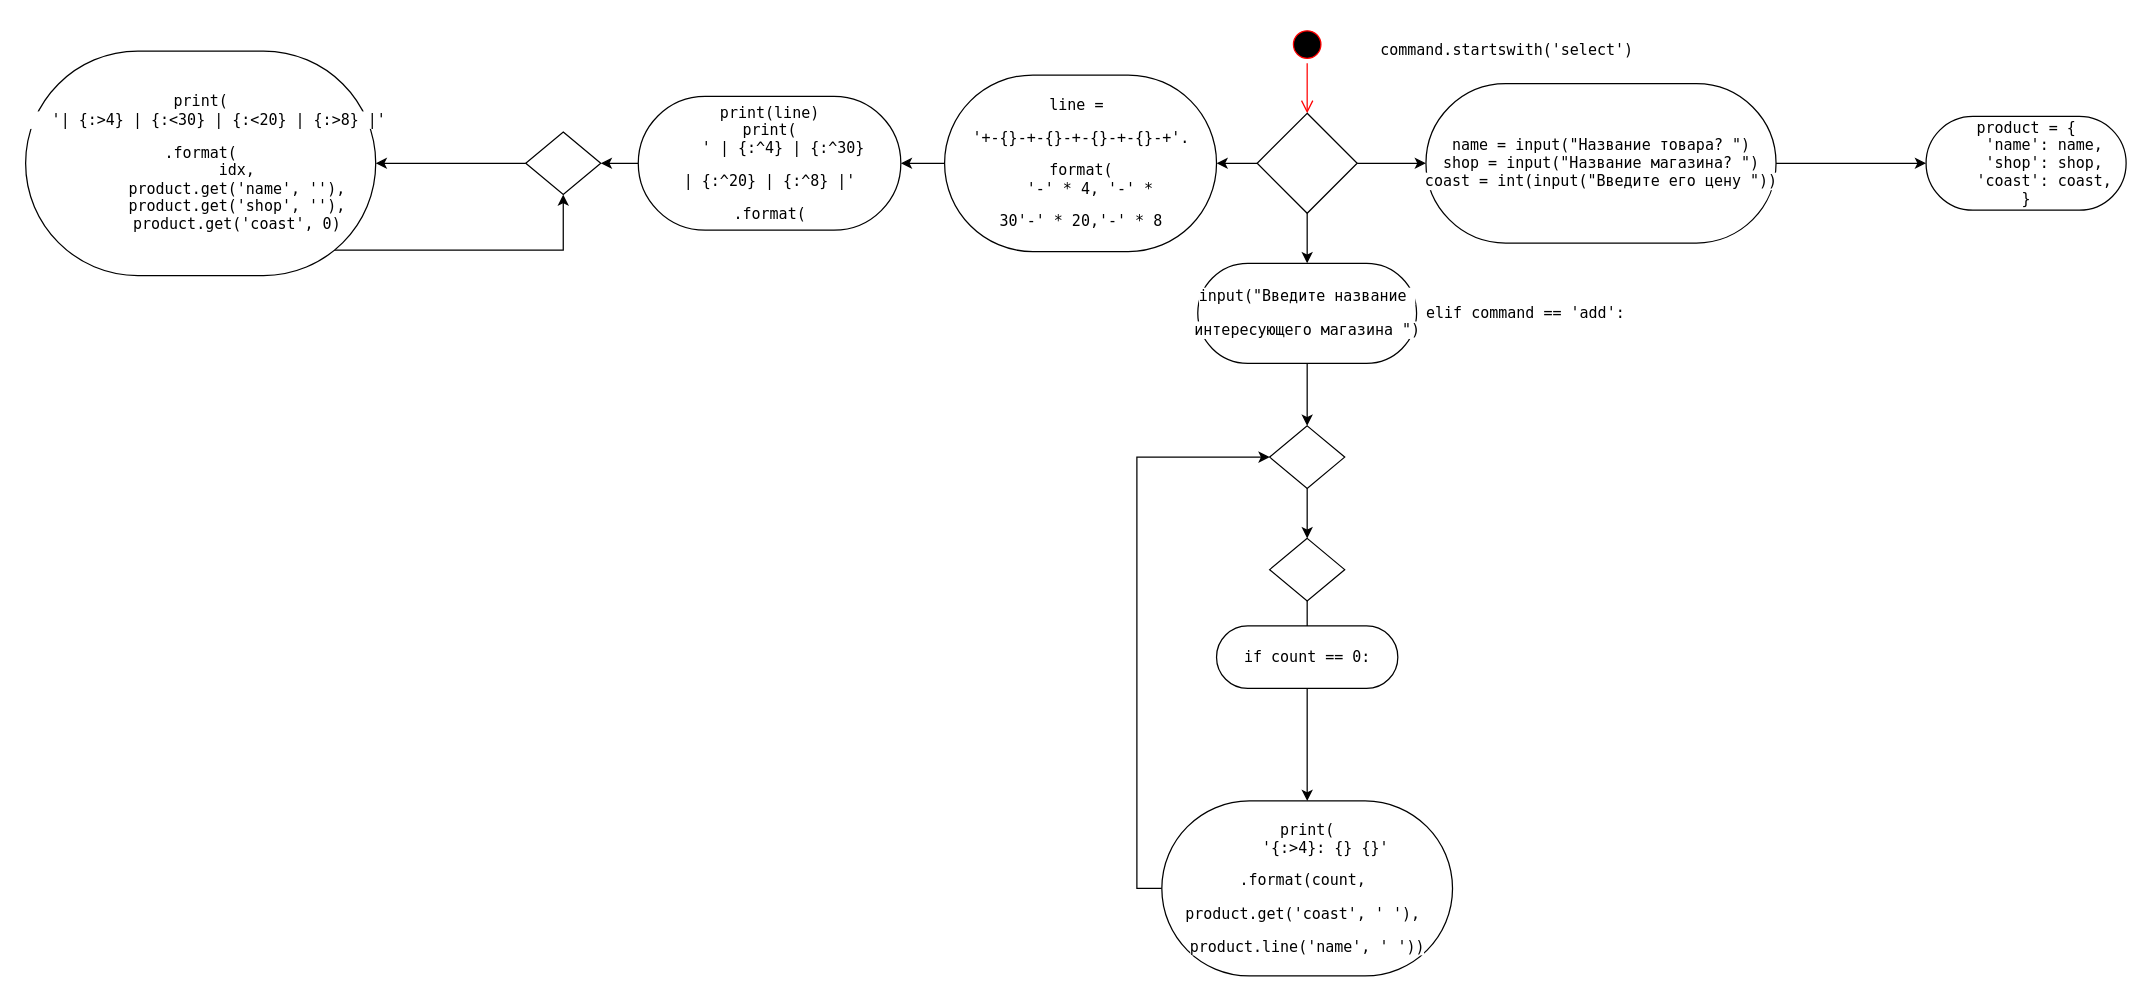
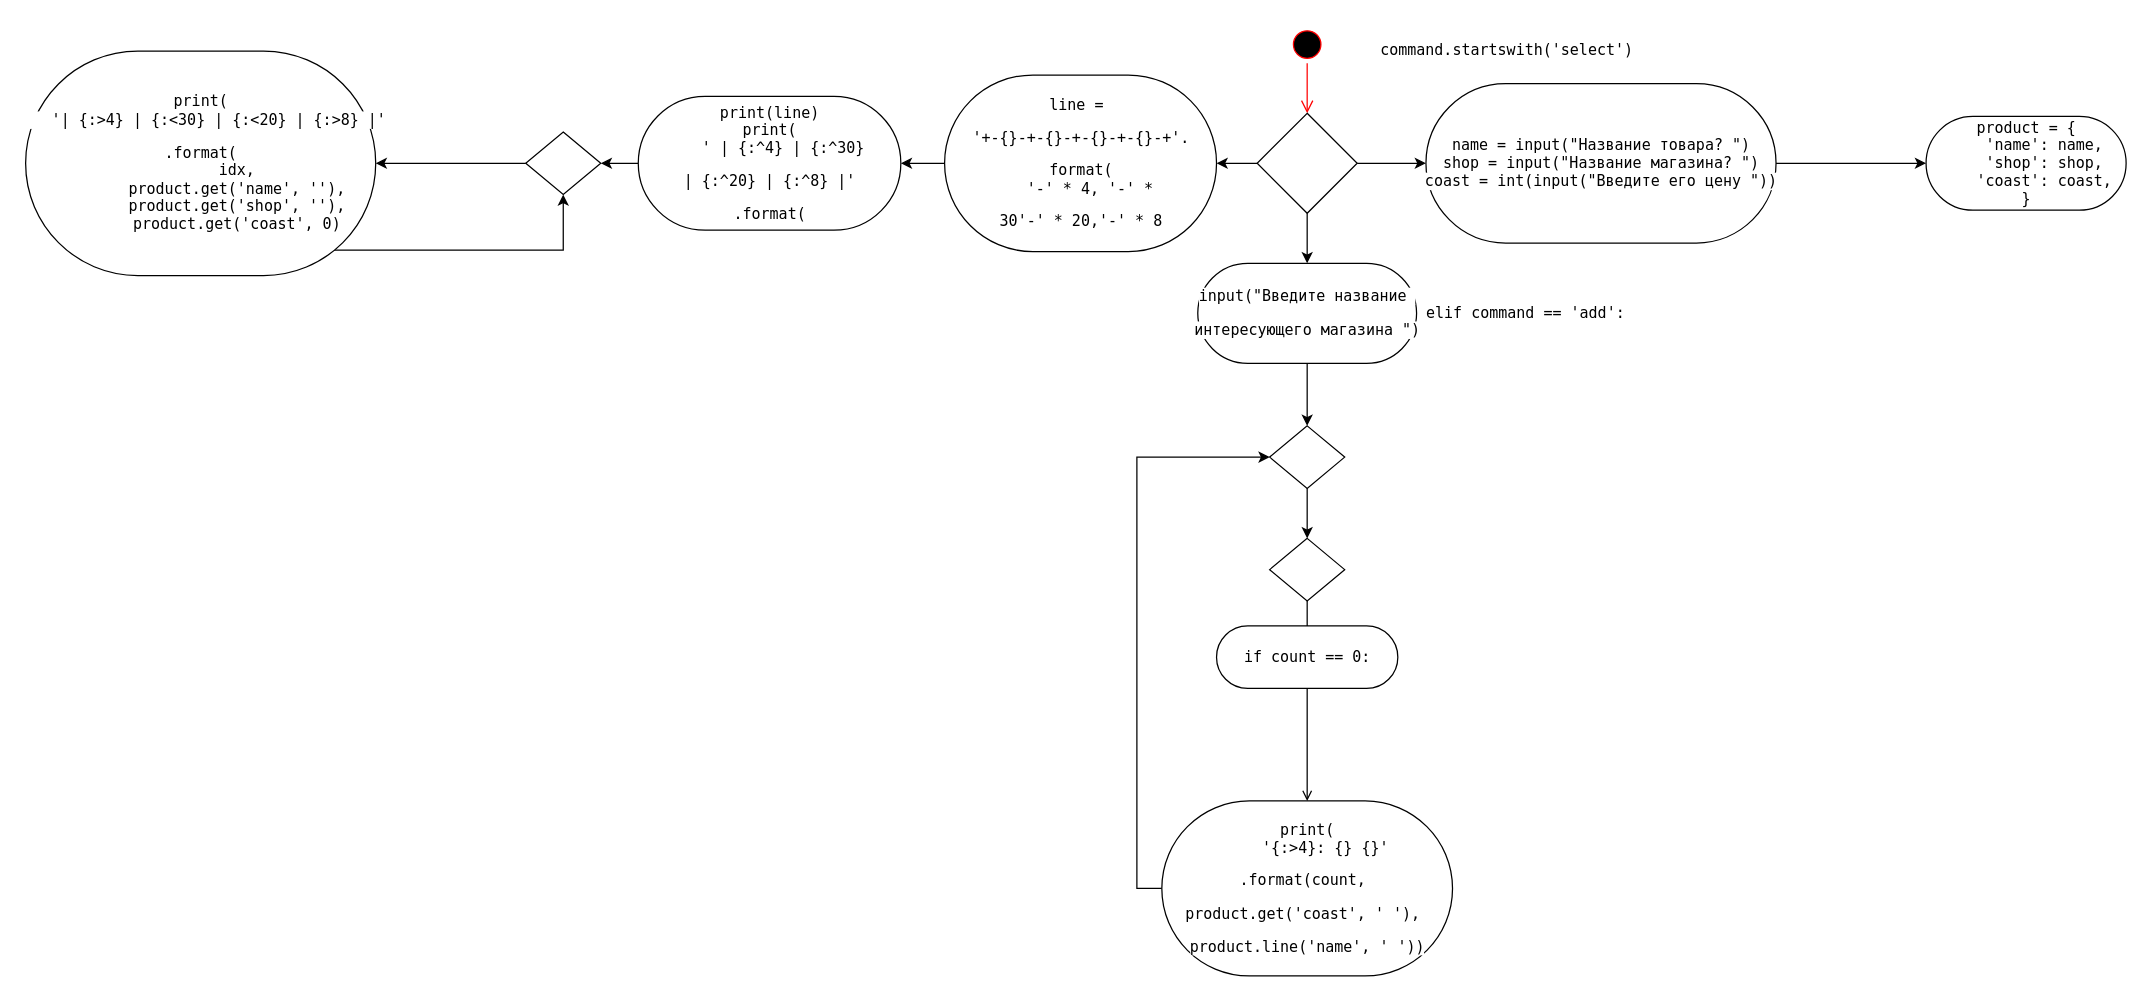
edge "if count == 0:" -> "print( '{:>4}: {} {}'.format(count, product.get('coast', ' '), product.line('name', ' '))": arrowhead classic -> open
